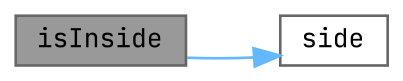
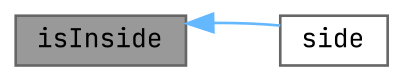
edge "isInside" -> "side": reversed
